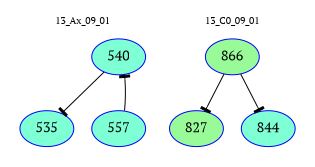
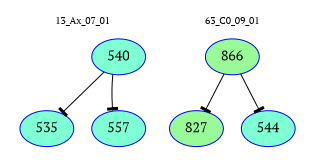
cluster "13_Ax_09_01": label "13_Ax_09_01" -> "13_Ax_07_01"
cluster "13_C0_09_01": label "13_C0_09_01" -> "63_C0_09_01"
edge "557" -> "540": reversed
node "844": label "844" -> "544"
